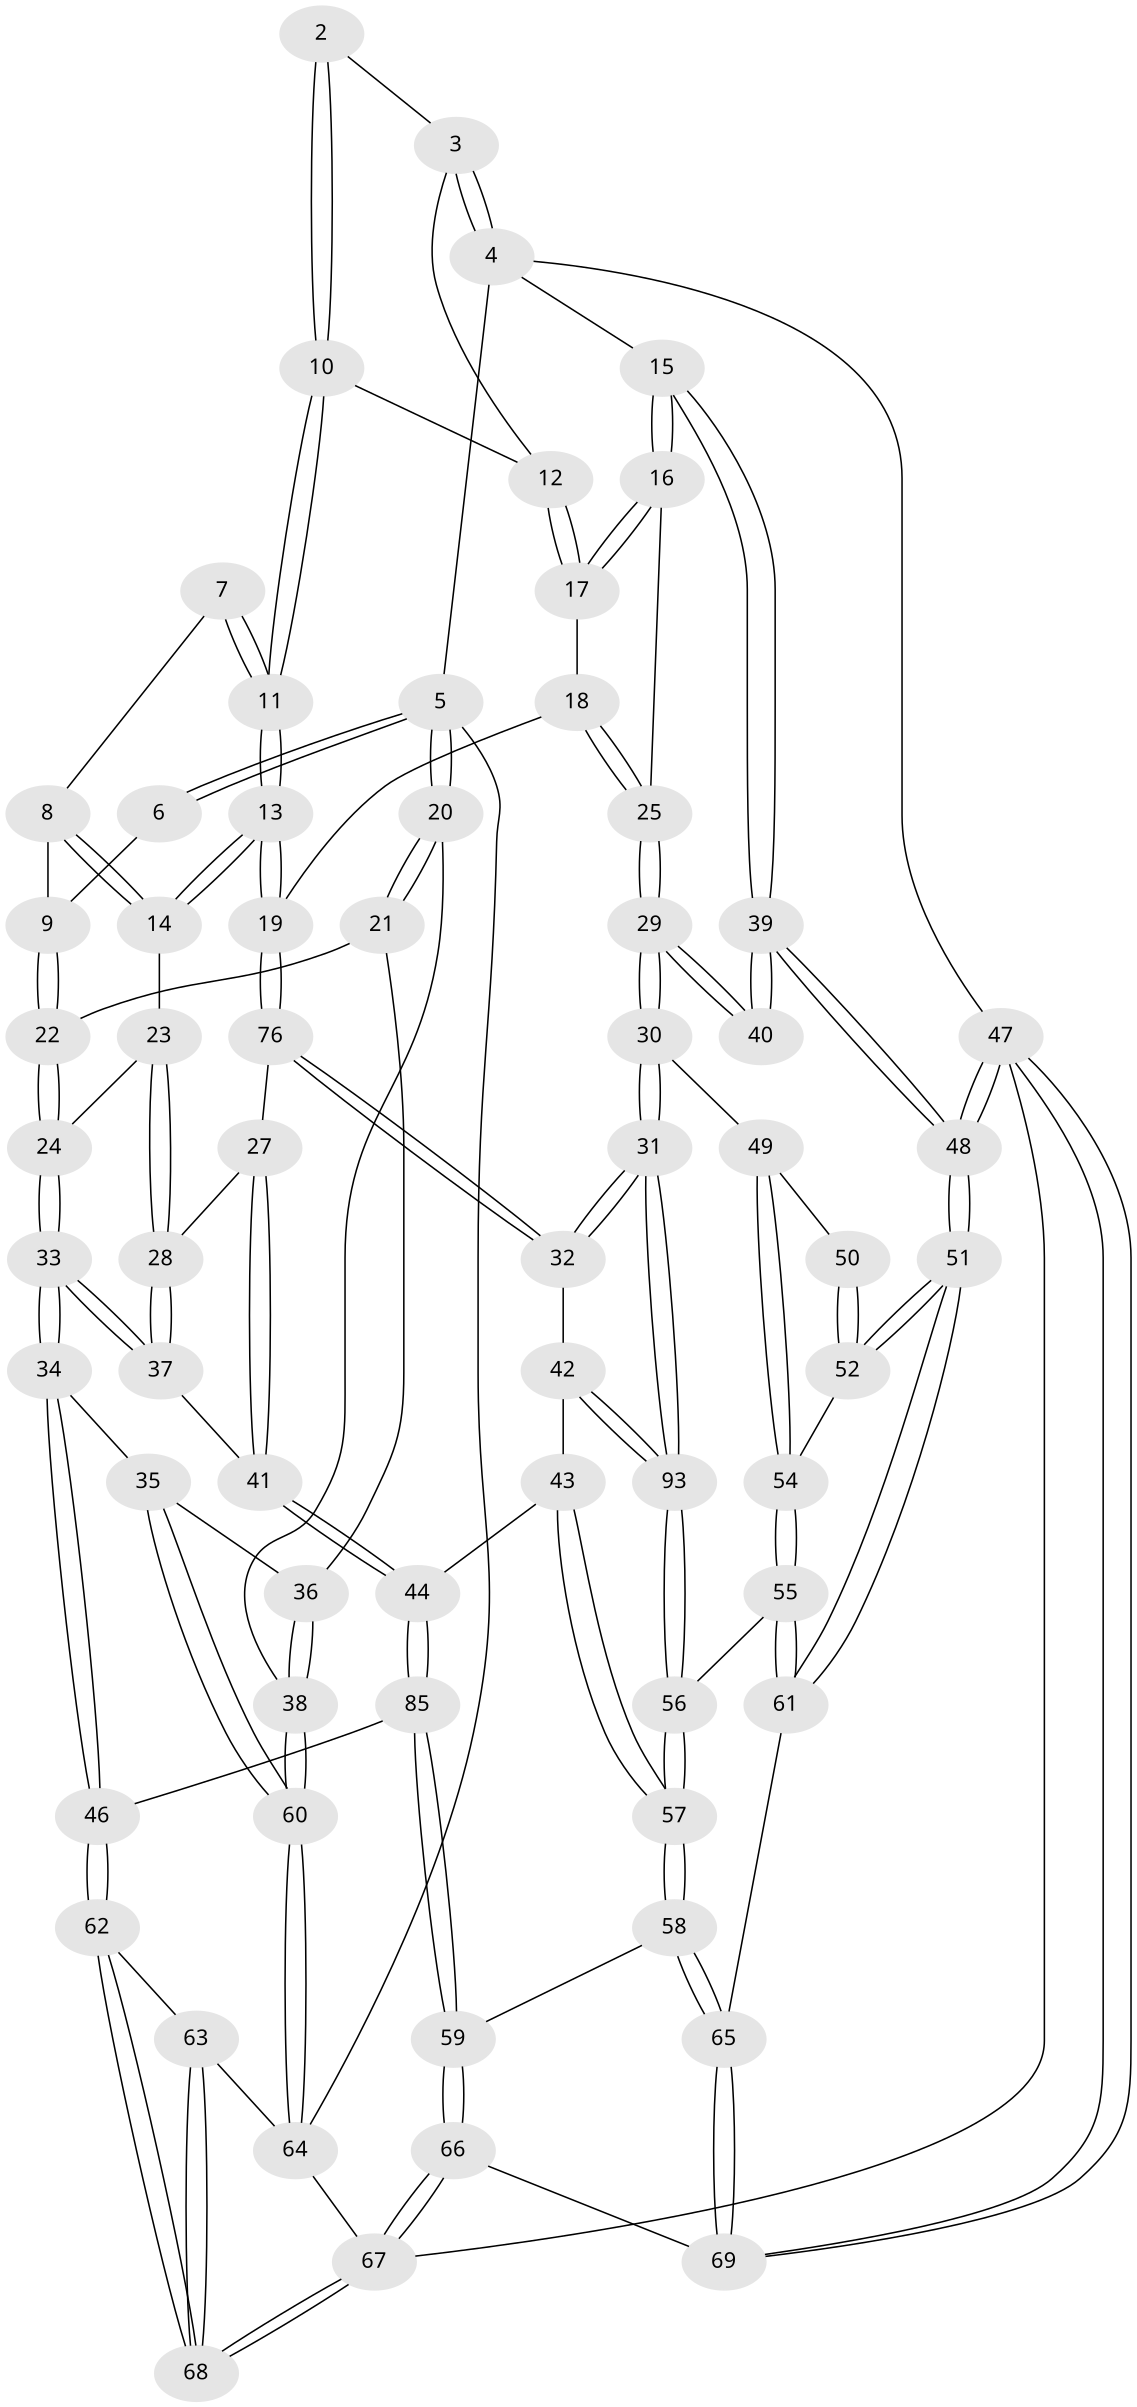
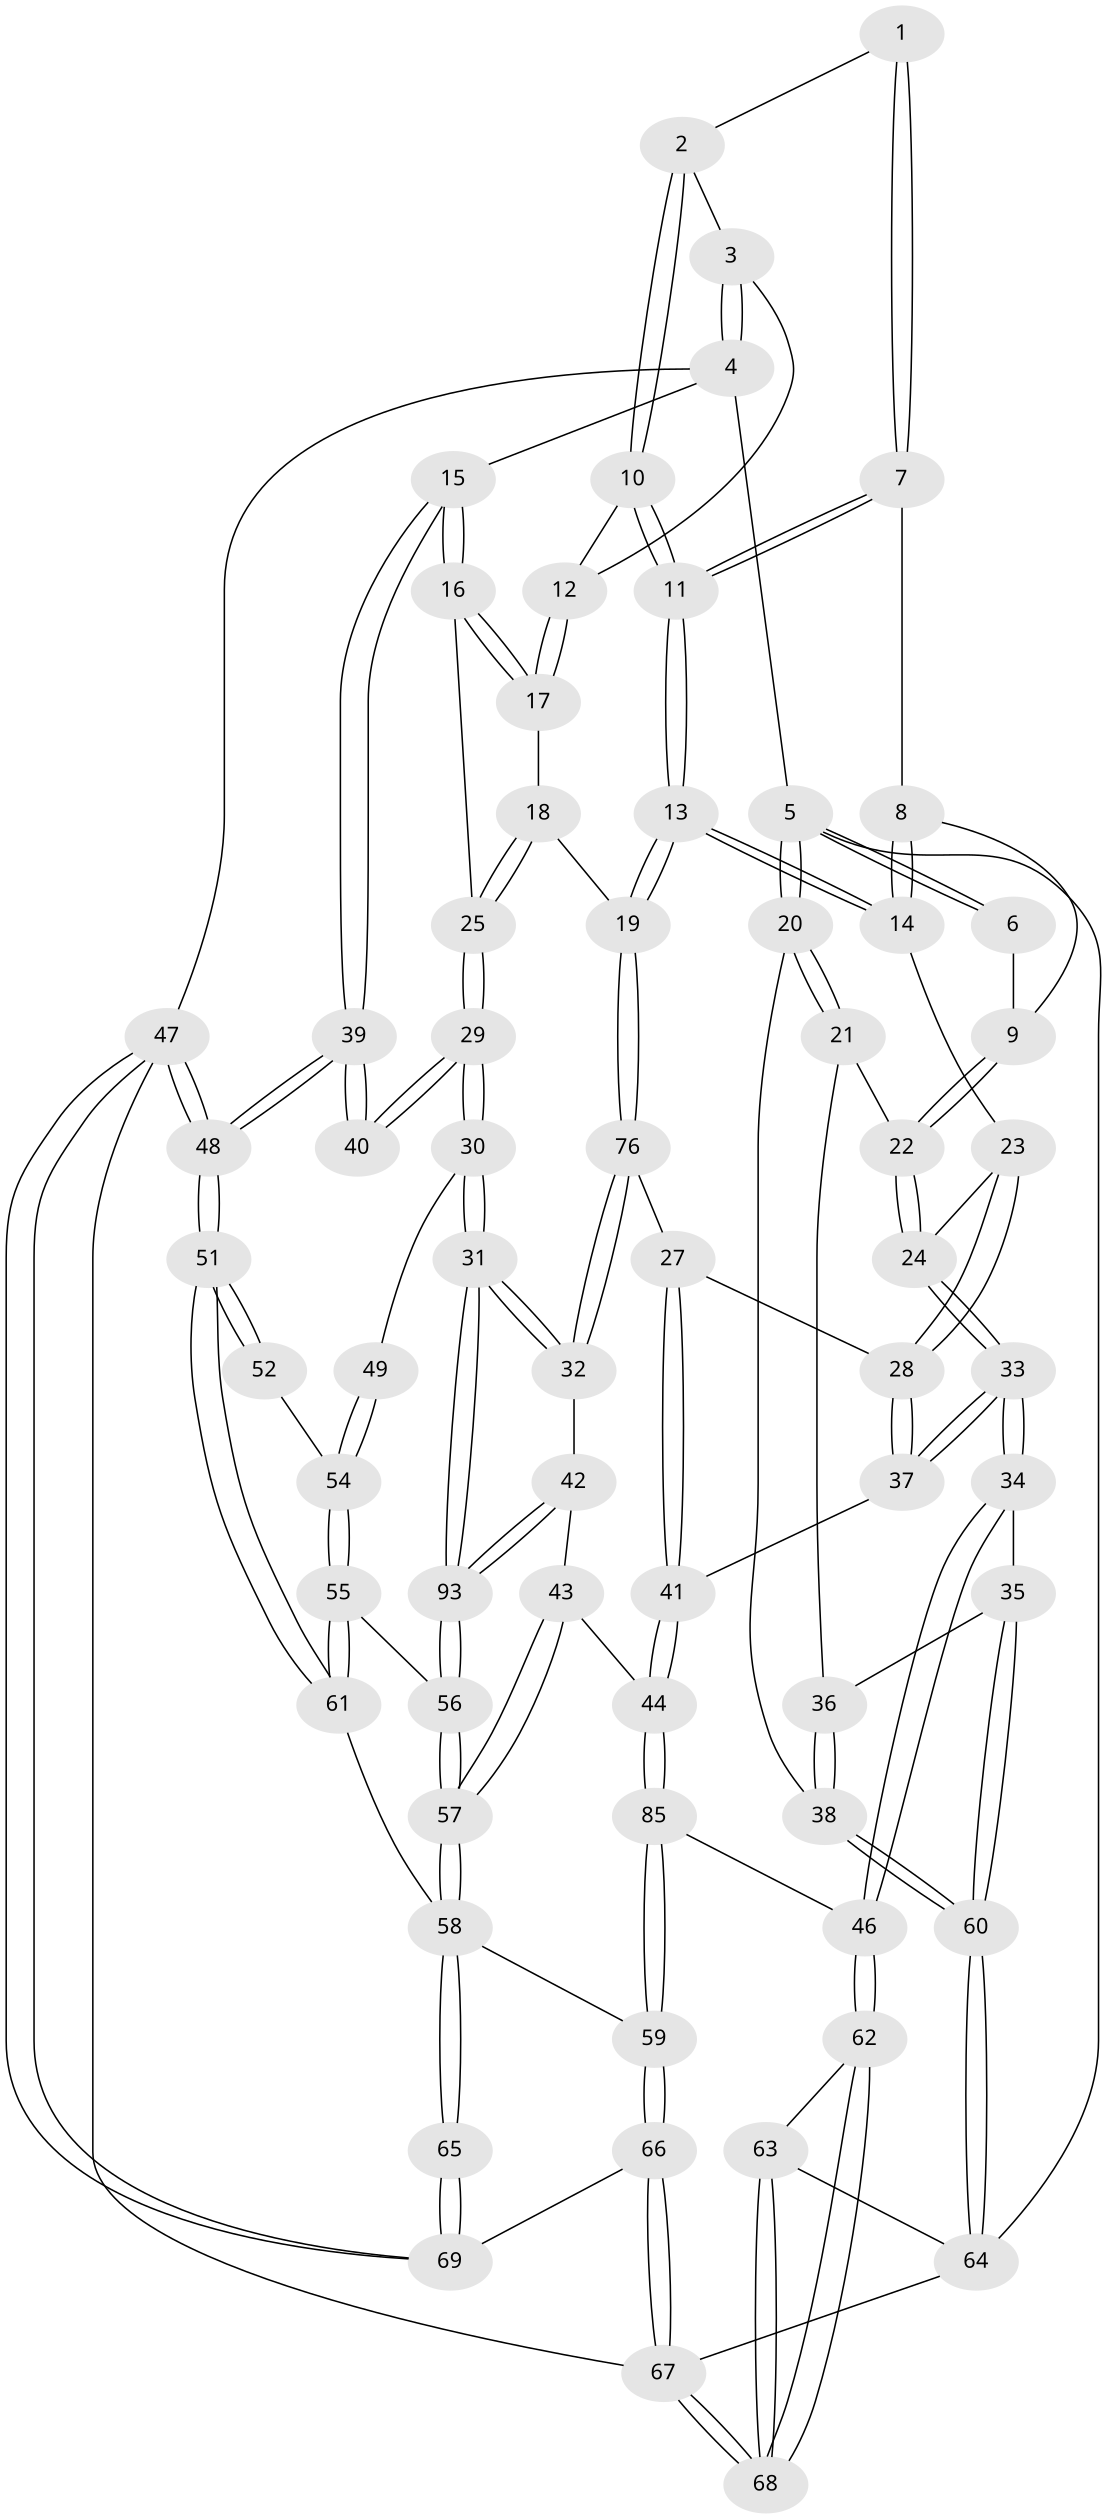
node "1": added
node "50": removed
edge "61" -- "65": now "61" -- "58"
